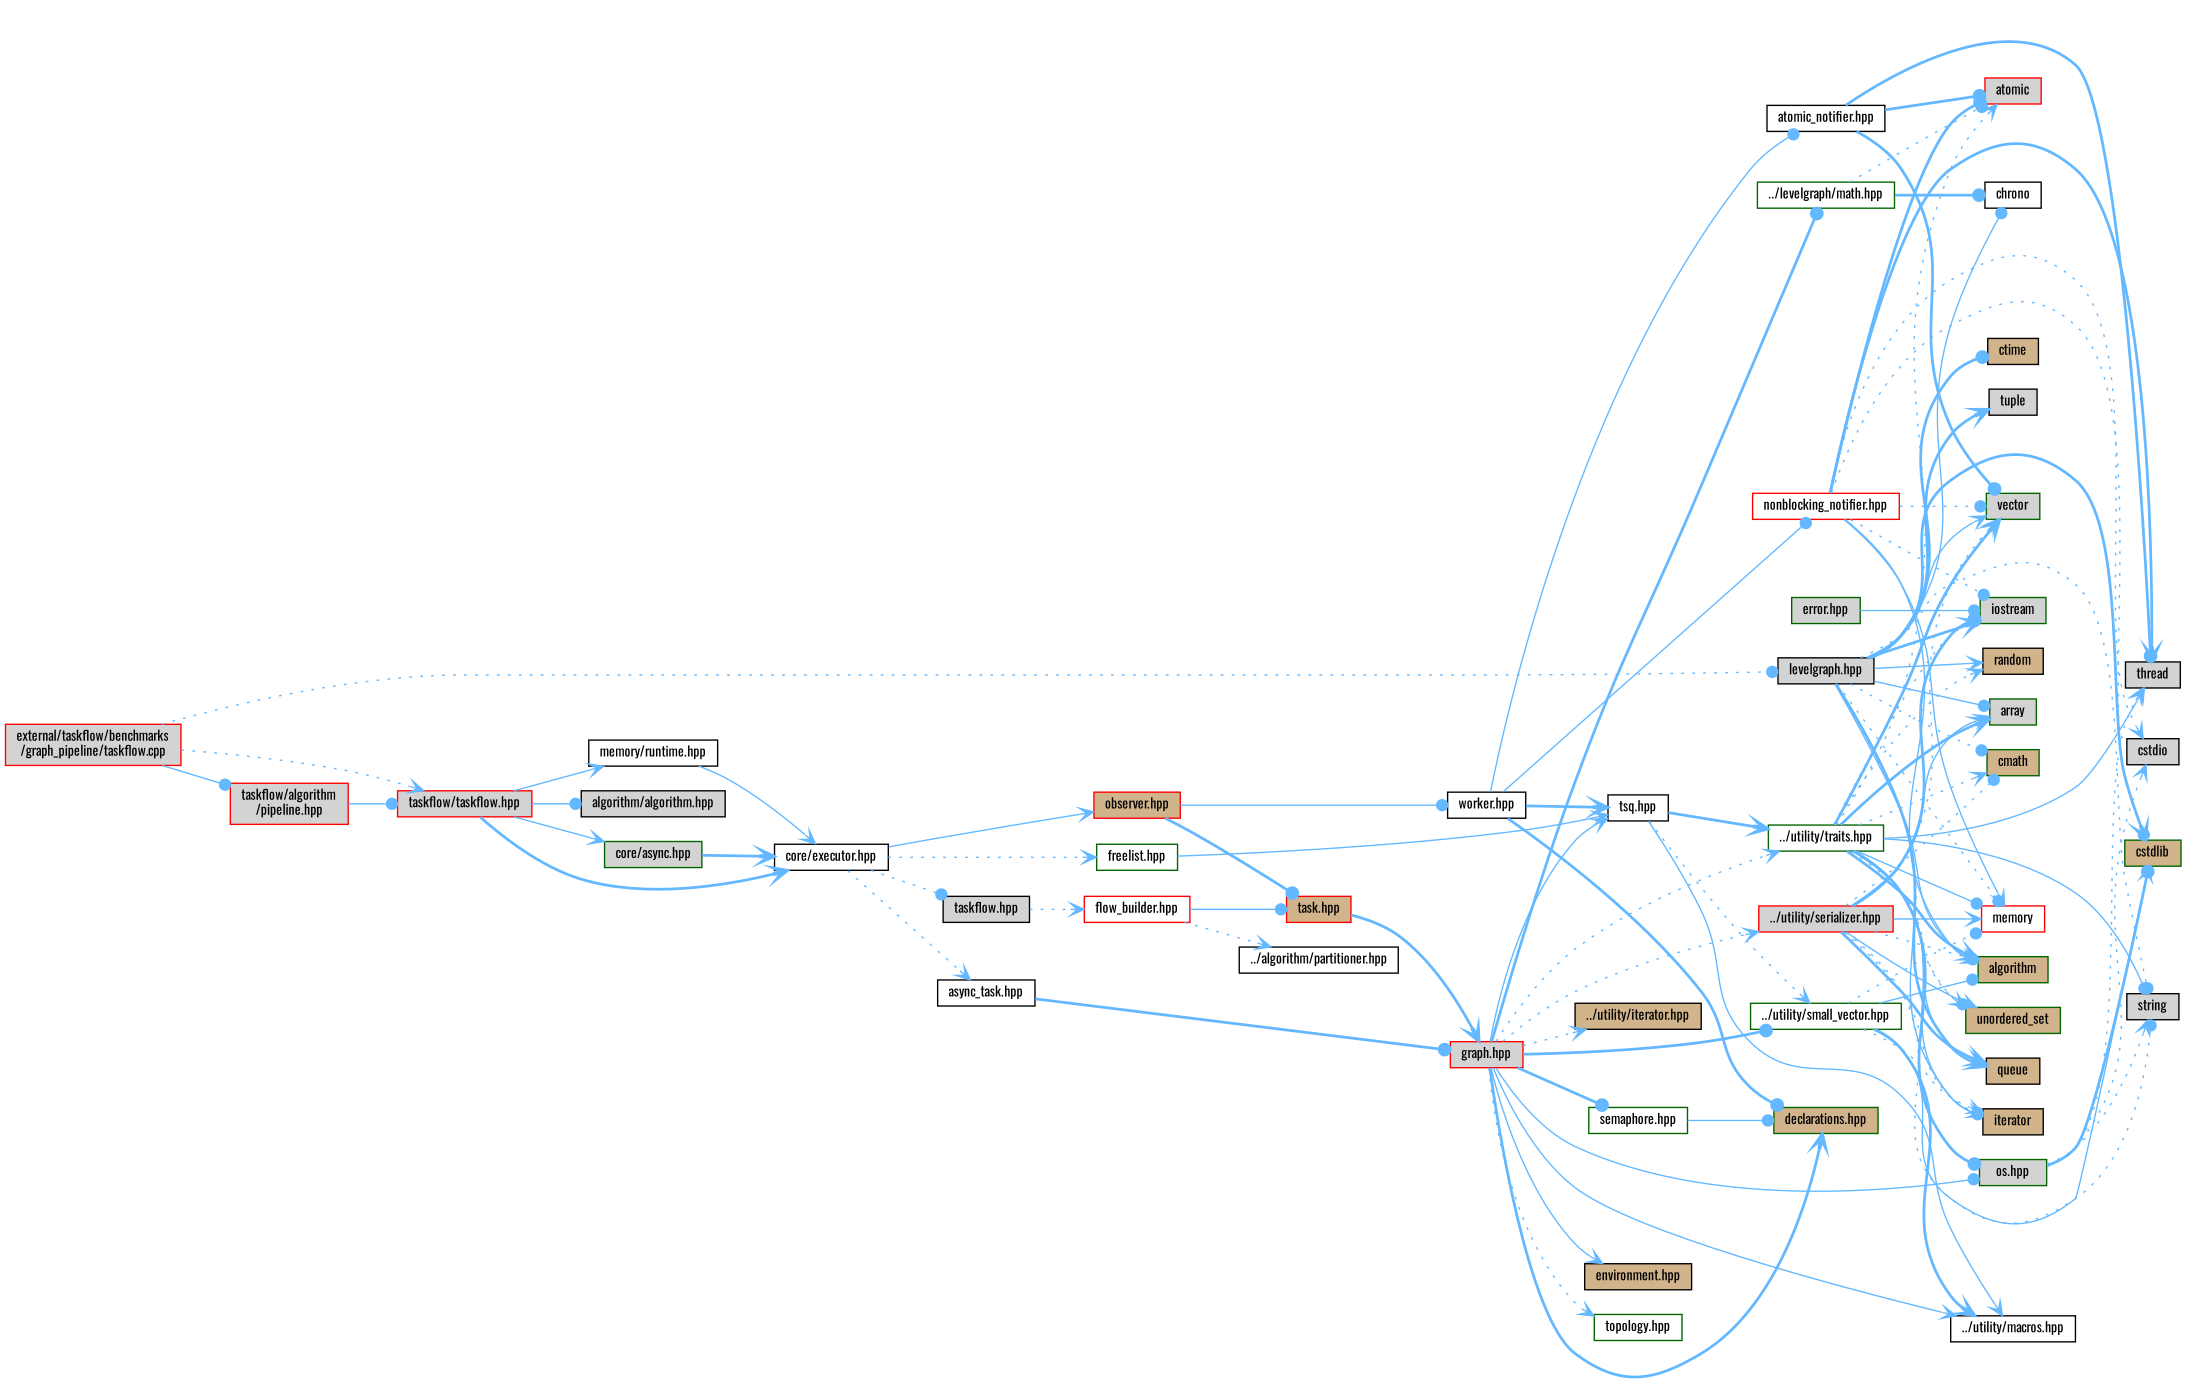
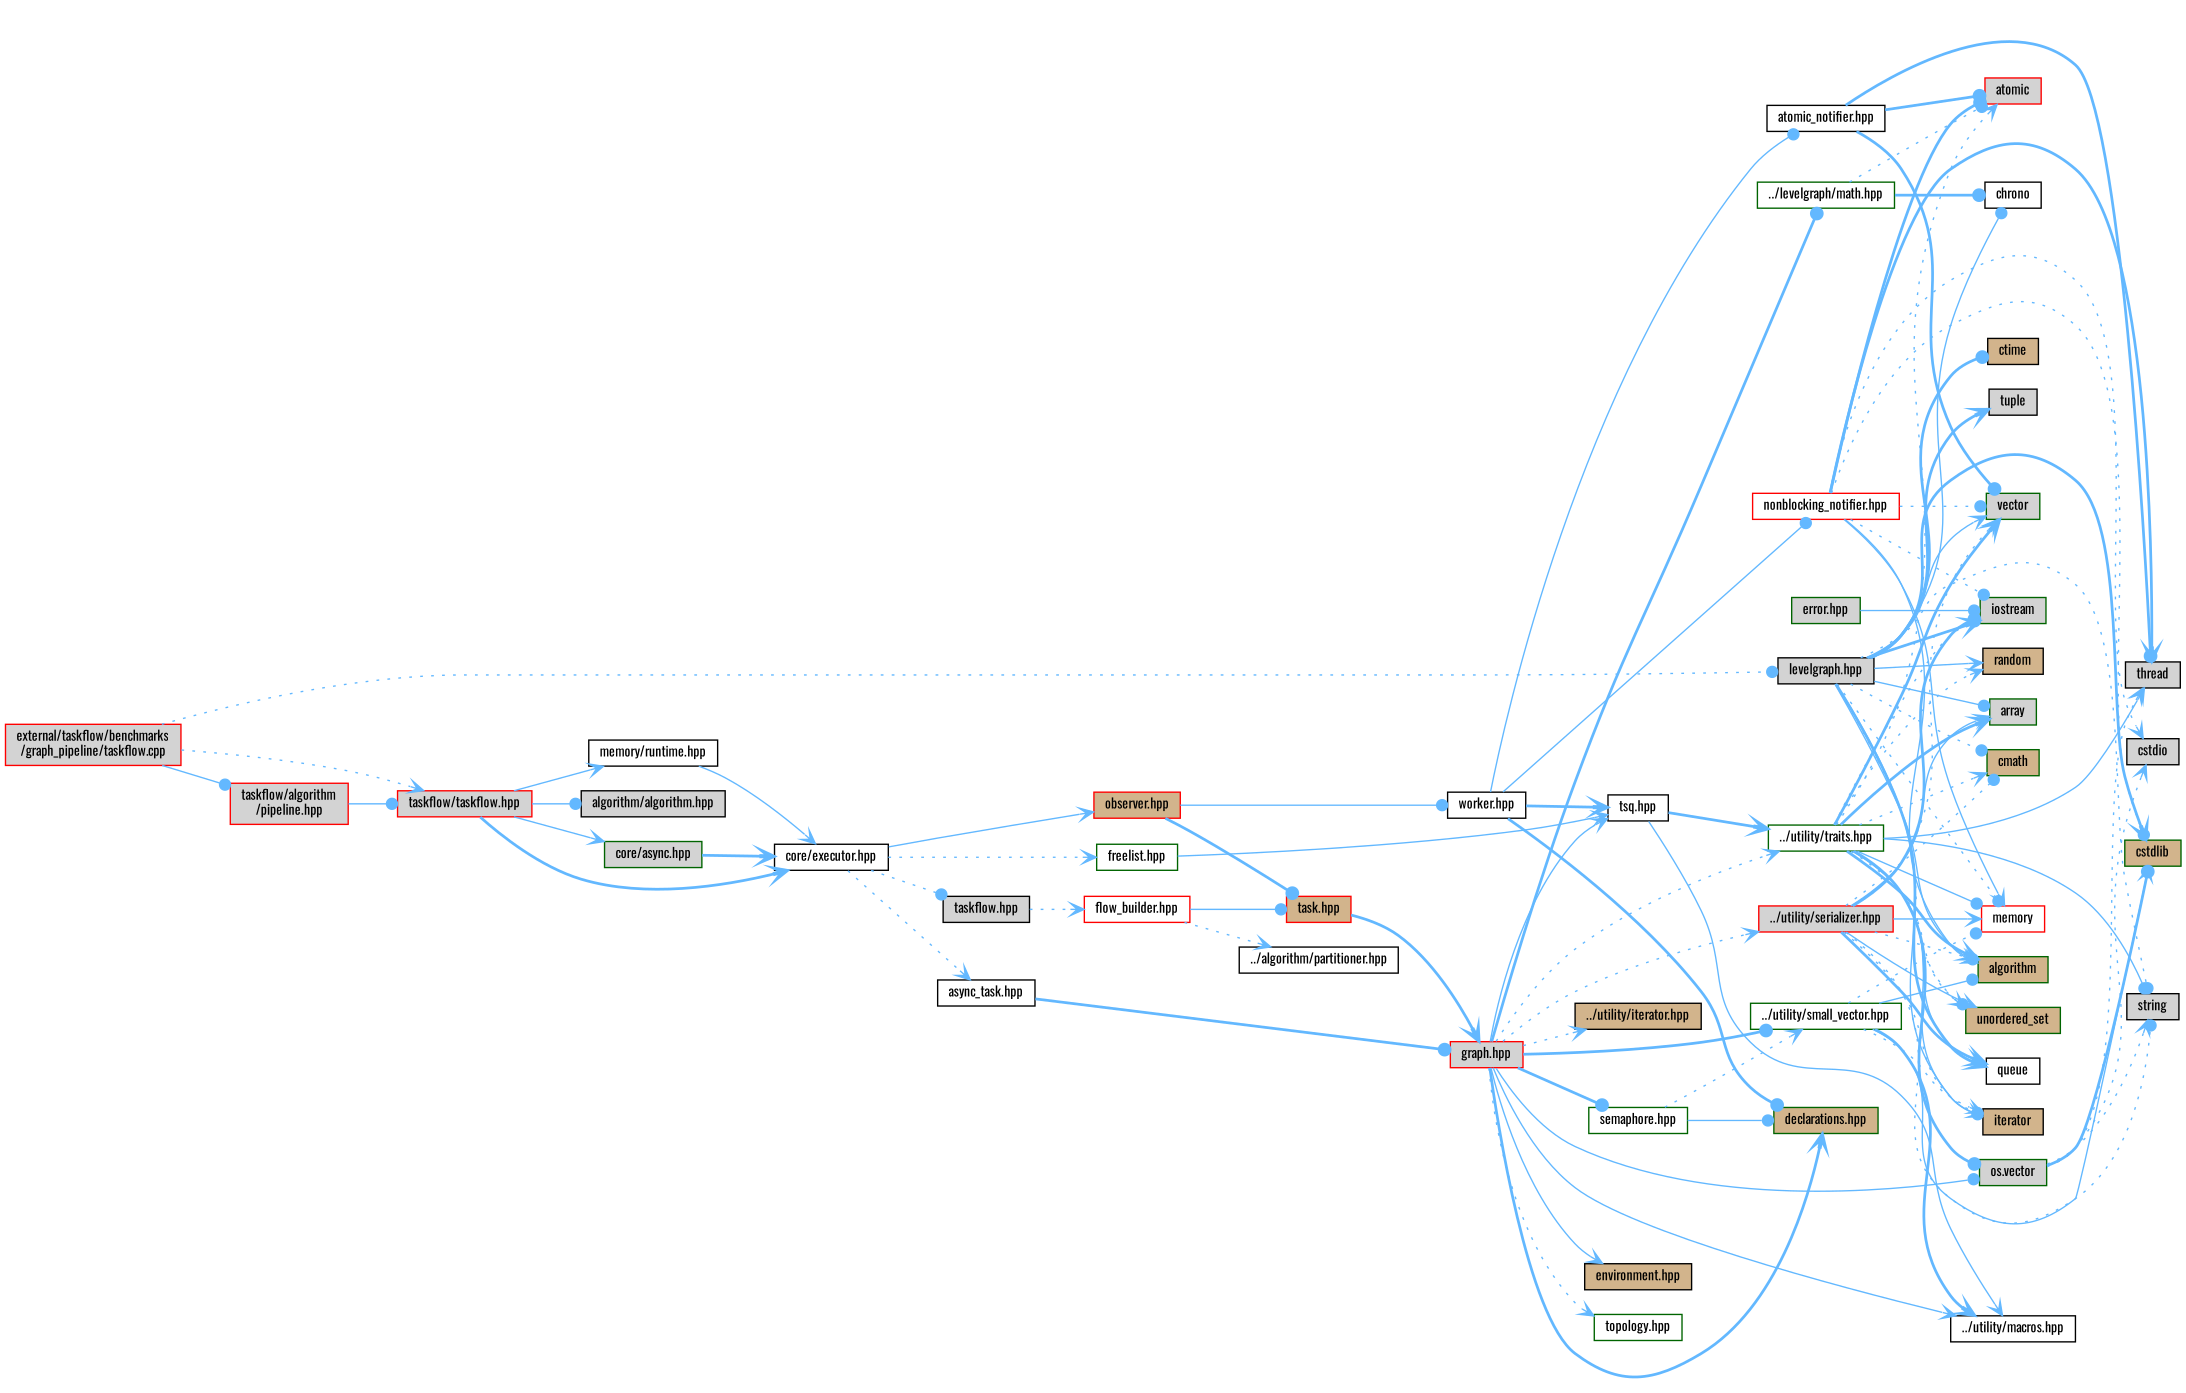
edge "tsq.hpp" -> "../utility/small_vector.hpp": now "semaphore.hpp" -> "../utility/small_vector.hpp"
node "queue": fillcolor tan -> white
node "os.hpp": label "os.hpp" -> "os.vector"
